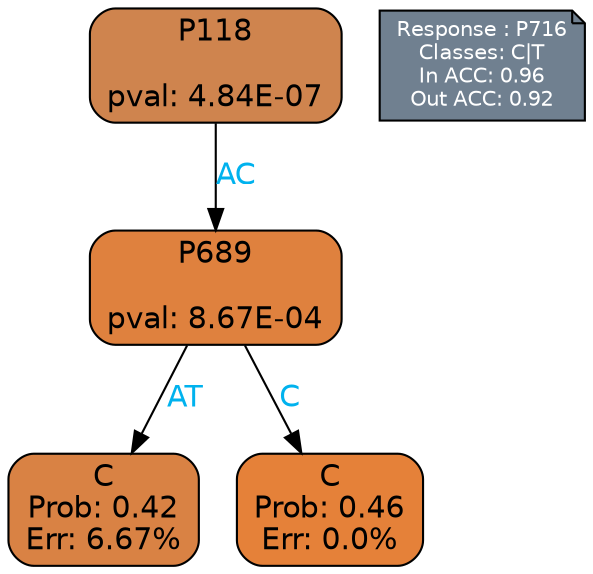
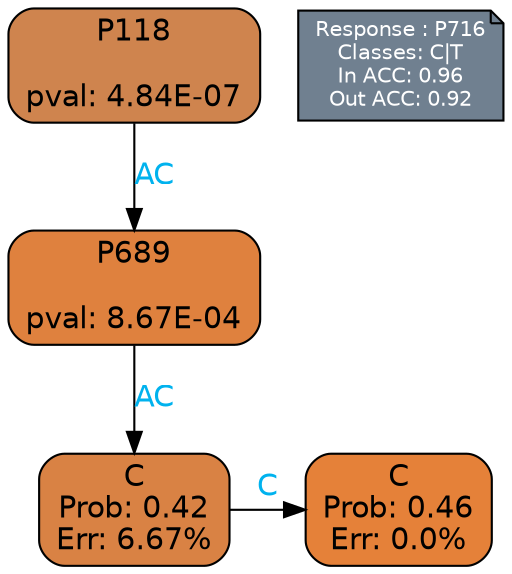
edge "P689 pval: 8.67E-04" -> "C Prob: 0.46 Err: 0.0%": now "C Prob: 0.42 Err: 6.67%" -> "C Prob: 0.46 Err: 0.0%"
edge "P689 pval: 8.67E-04" -> "C Prob: 0.42 Err: 6.67%": label "AT" -> "AC"
